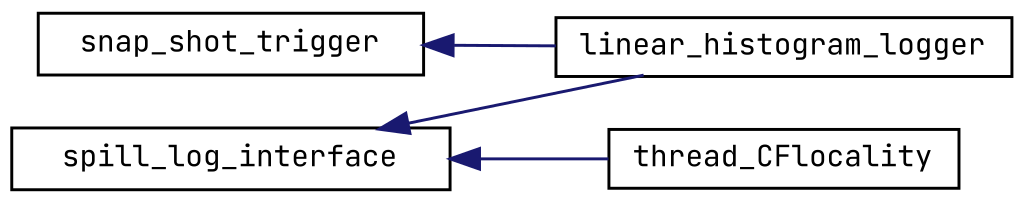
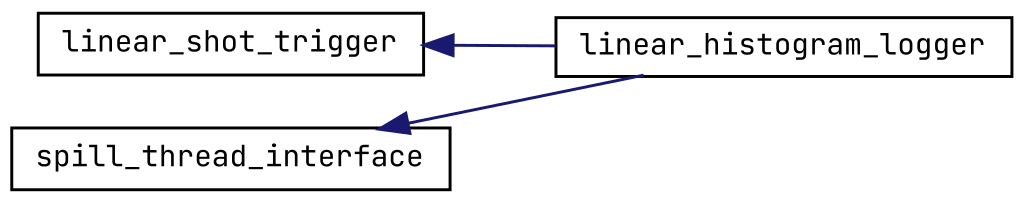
node "snap_shot_trigger": label "snap_shot_trigger" -> "linear_shot_trigger"
node "spill_log_interface": label "spill_log_interface" -> "spill_thread_interface"
node "thread_CFlocality": removed
